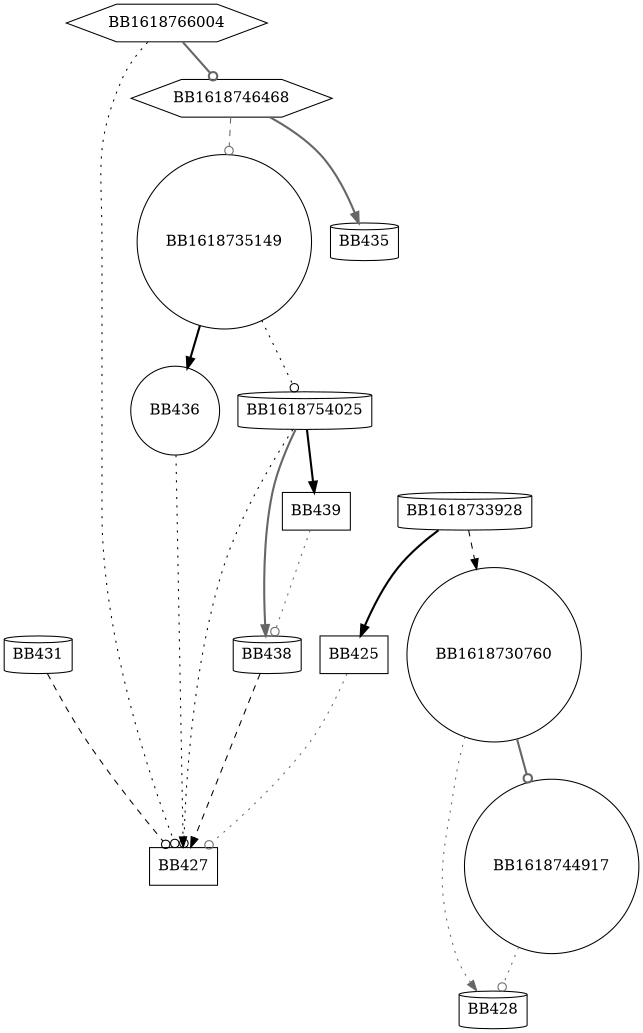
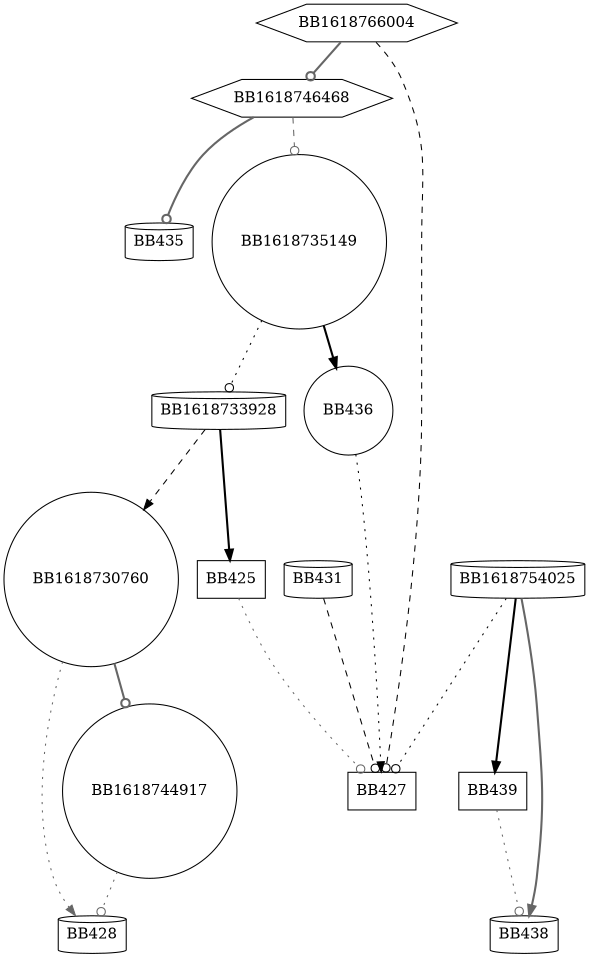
edge "BB1618746468" -> "BB435": arrowhead normal -> odot
edge "BB1618735149" -> "BB1618754025": now "BB1618735149" -> "BB1618733928"
edge "BB1618766004" -> "BB427": style dotted -> dashed
edge "BB438" -> "BB427": removed
